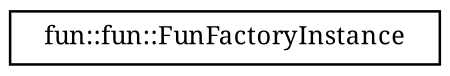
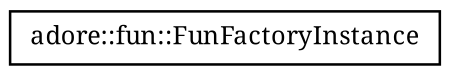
node "fun::fun::FunFactoryInstance": label "fun::fun::FunFactoryInstance" -> "adore::fun::FunFactoryInstance"
